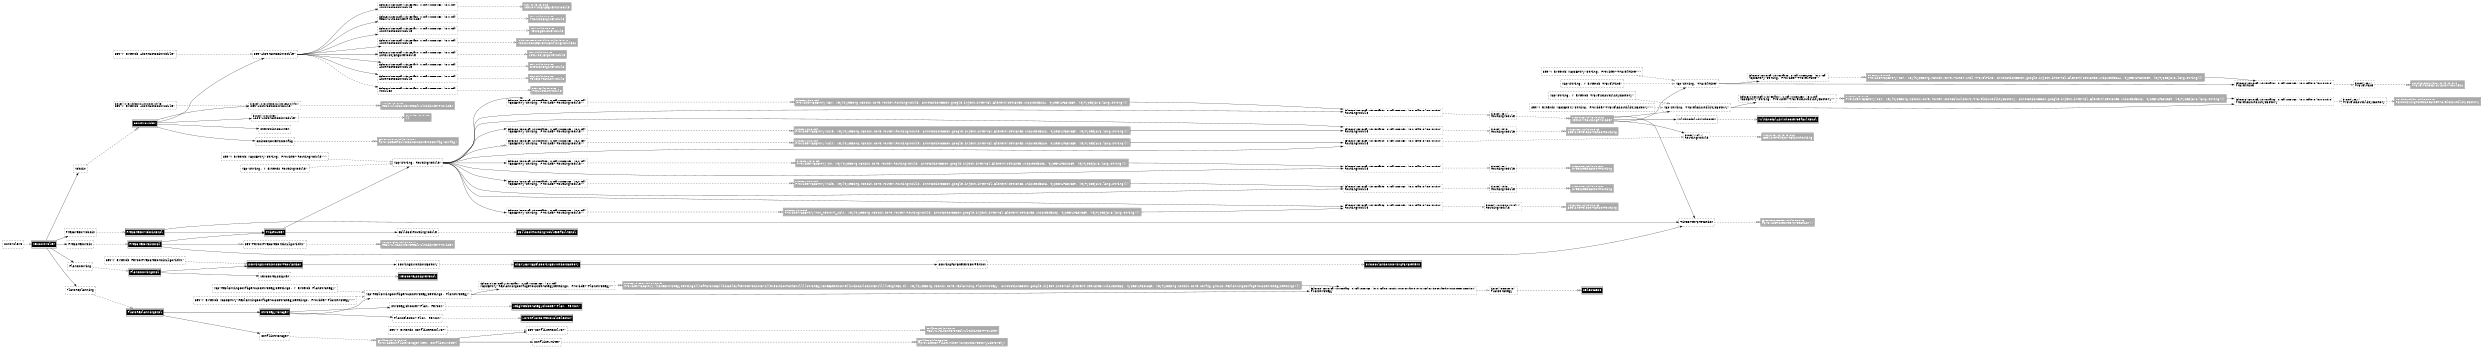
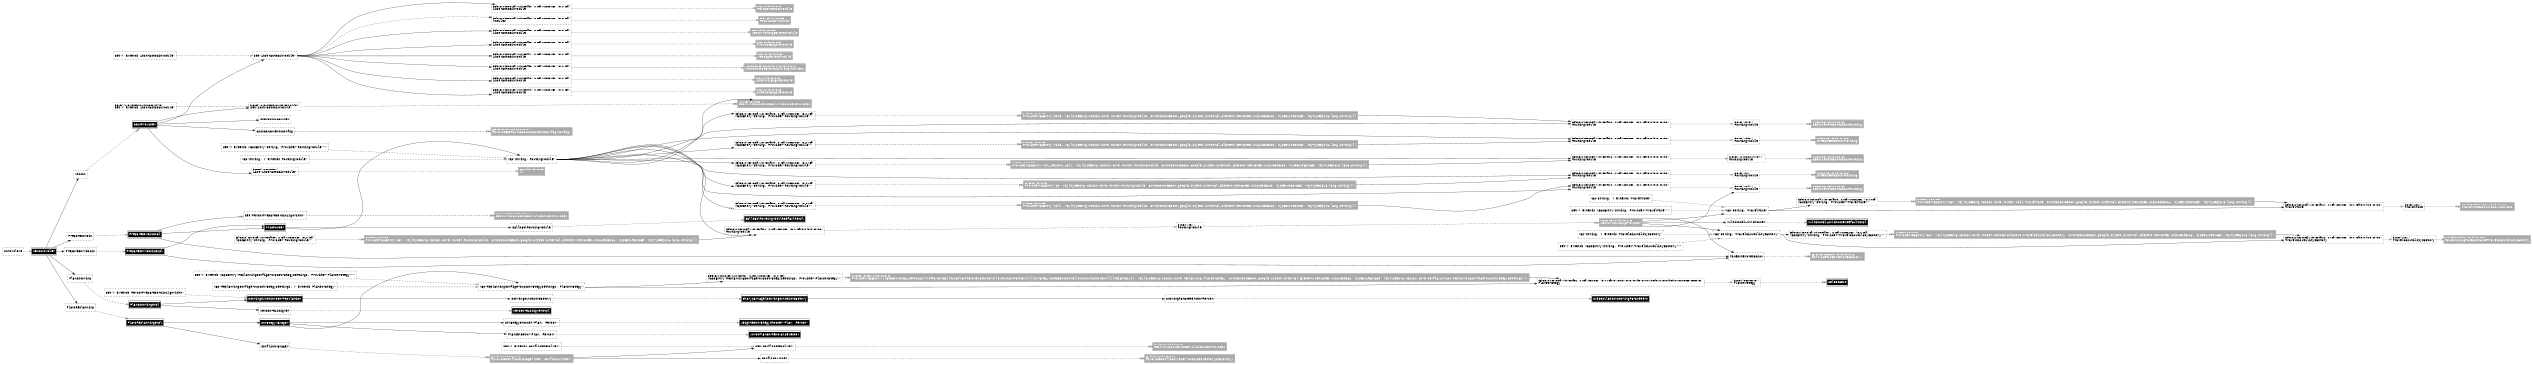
node "@Element(setName=,uniqueId=83, type=MULTIBINDER, keyType=)": text "RealMultibinderProvider" -> "AbstractQSimModule"
node "@Element(setName=,uniqueId=78, type=MULTIBINDER, keyType=)": text "ActivityEngineModule" -> "AbstractQSimModule"
edge "Map<String, RoutingModule>" -> "@Element(setName=,uniqueId=105, type=MULTIBINDER, keyType=)": now "Map<String, RoutingModule>" -> "Modules.java:238"
